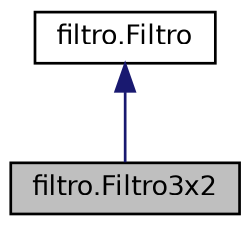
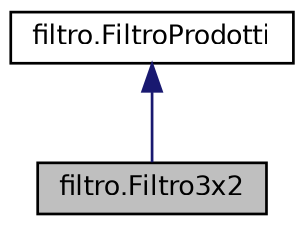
node "filtro.Filtro": label "filtro.Filtro" -> "filtro.FiltroProdotti"
